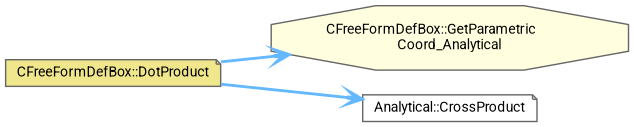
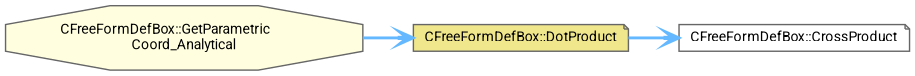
edge "CFreeFormDefBox::DotProduct" -> "CFreeFormDefBox::GetParametric Coord_Analytical": reversed
node "Analytical::CrossProduct": label "Analytical::CrossProduct" -> "CFreeFormDefBox::CrossProduct"
